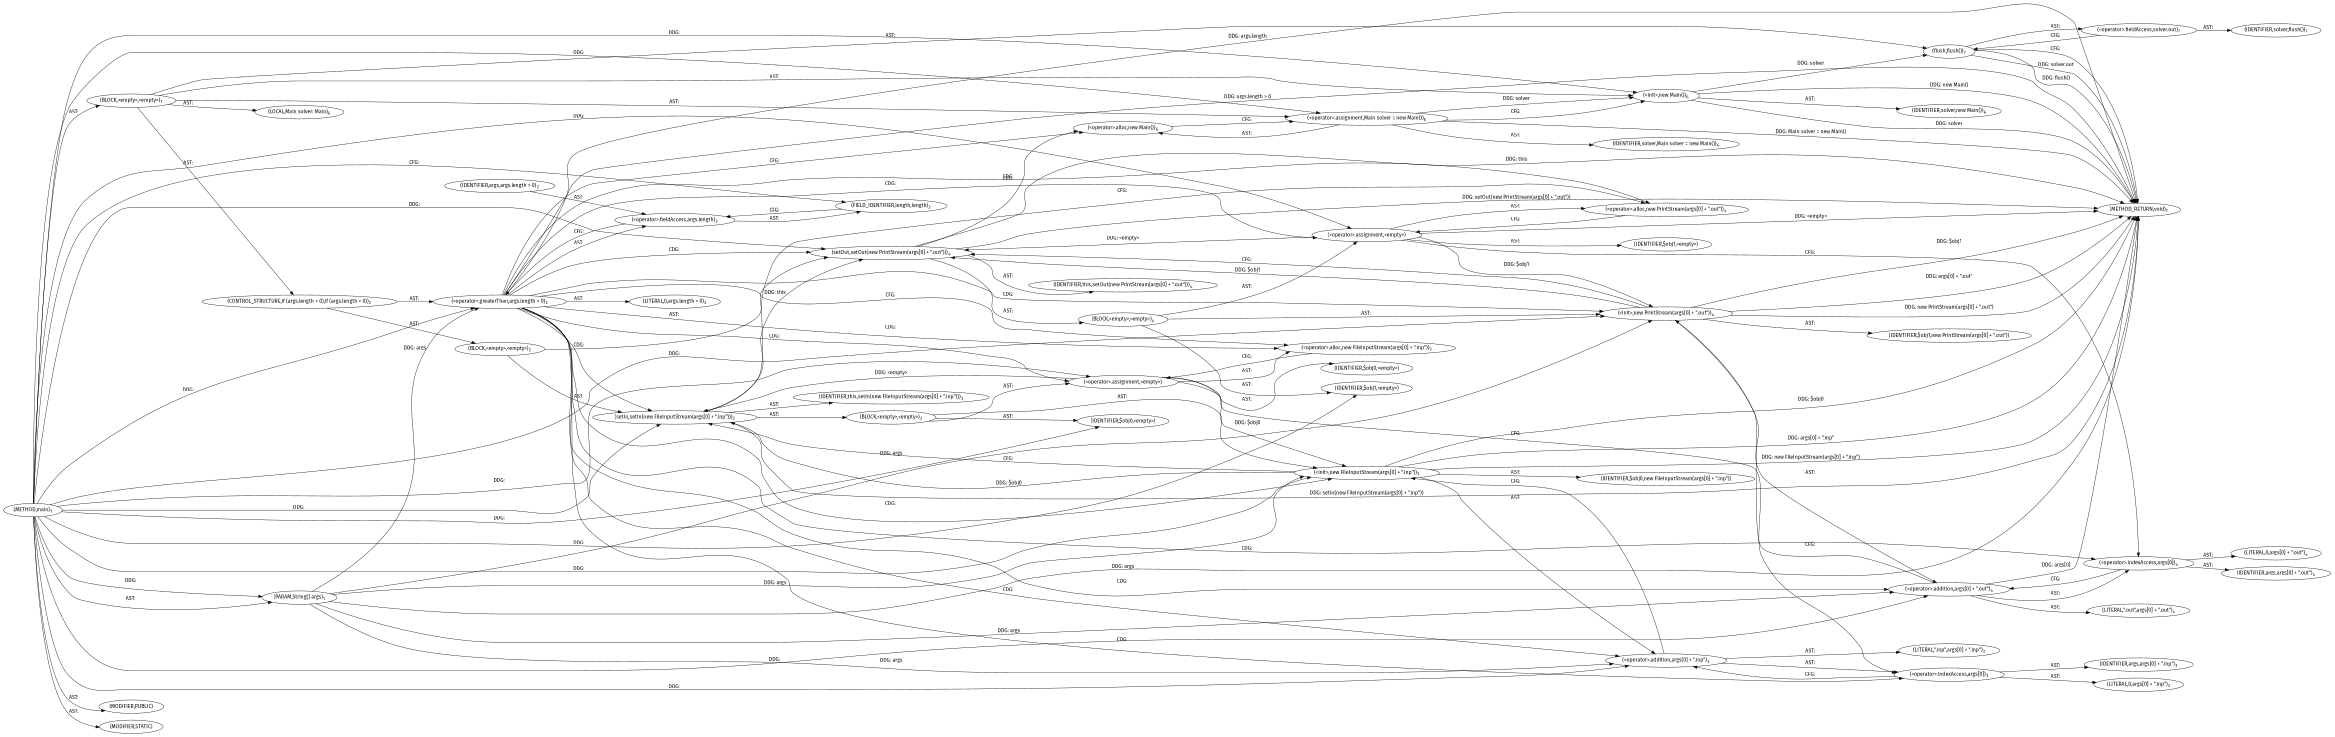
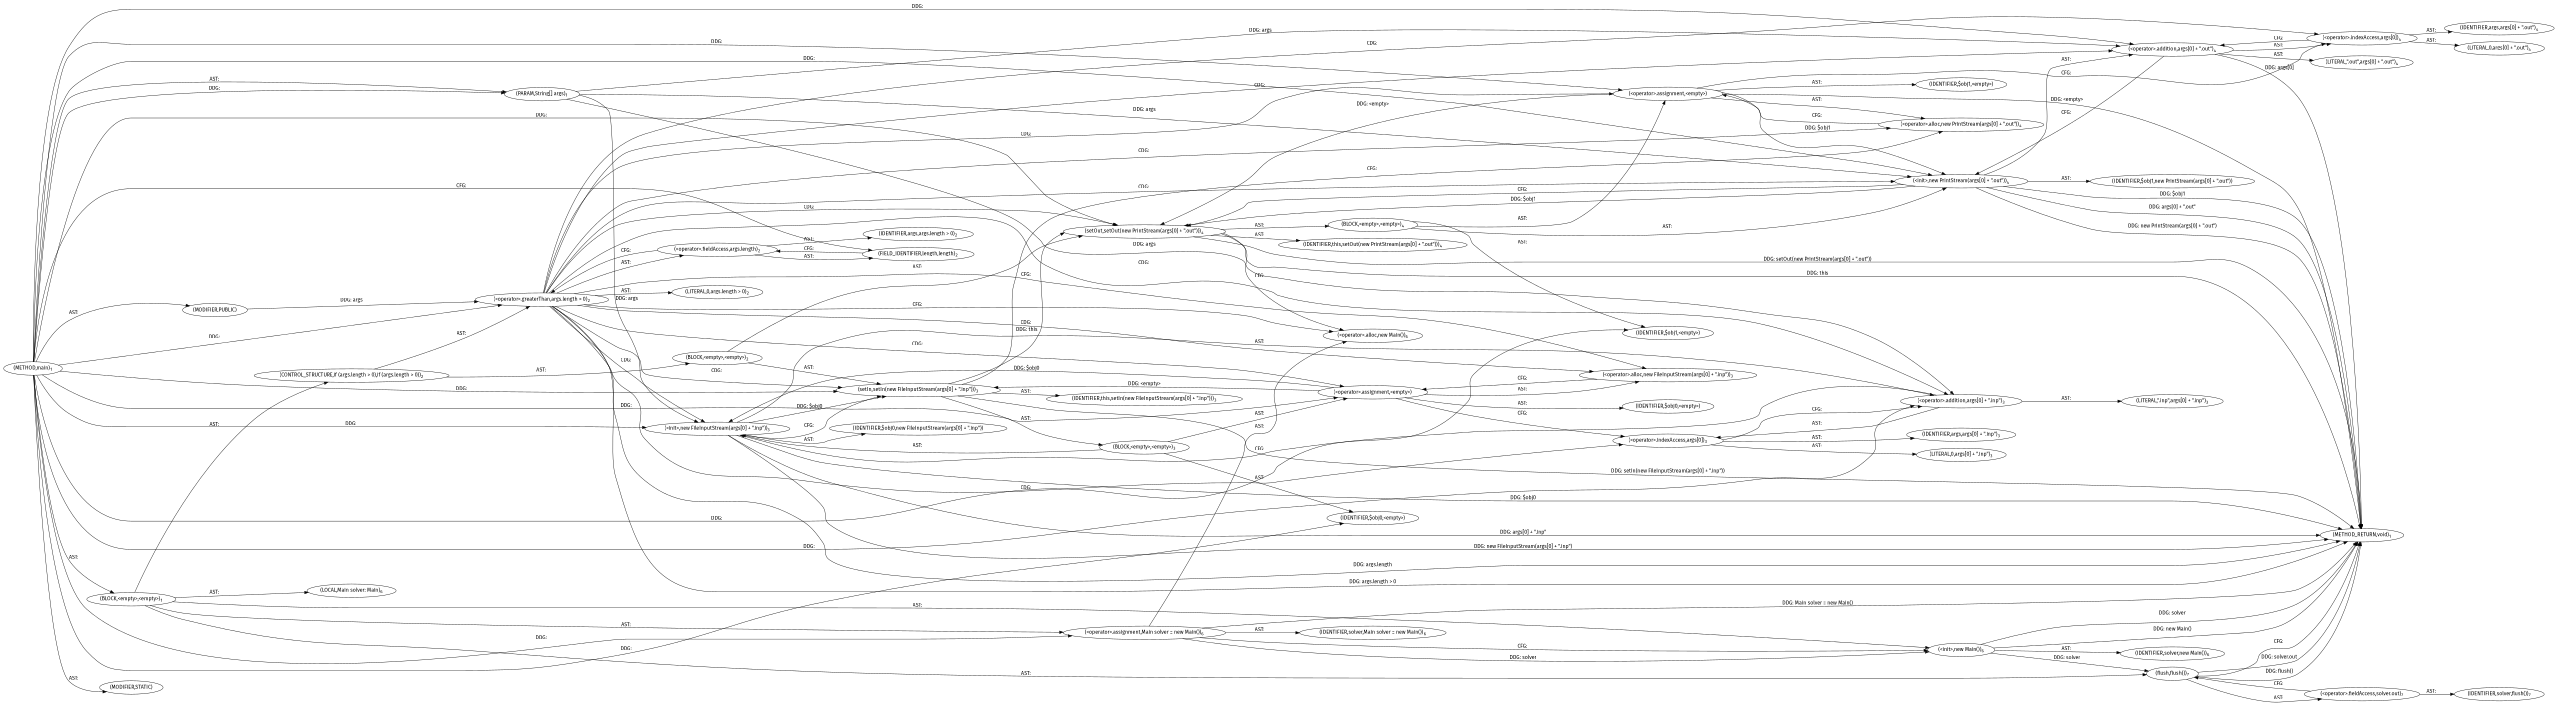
edge "(METHOD,main)" -> "(<init>,new Main())": removed, label "DDG:"
edge "(<operator>.alloc,new Main())" -> "(<operator>.assignment,Main solver = new Main())": removed, label "CFG:"
edge "(IDENTIFIER,args,args.length > 0)" -> "(<operator>.fieldAccess,args.length)": reversed
edge "(PARAM,String[] args)" -> "(<operator>.greaterThan,args.length > 0)": now "(MODIFIER,PUBLIC)" -> "(<operator>.greaterThan,args.length > 0)"
edge "(PARAM,String[] args)" -> "(METHOD_RETURN,void)": removed, label "DDG: args"
